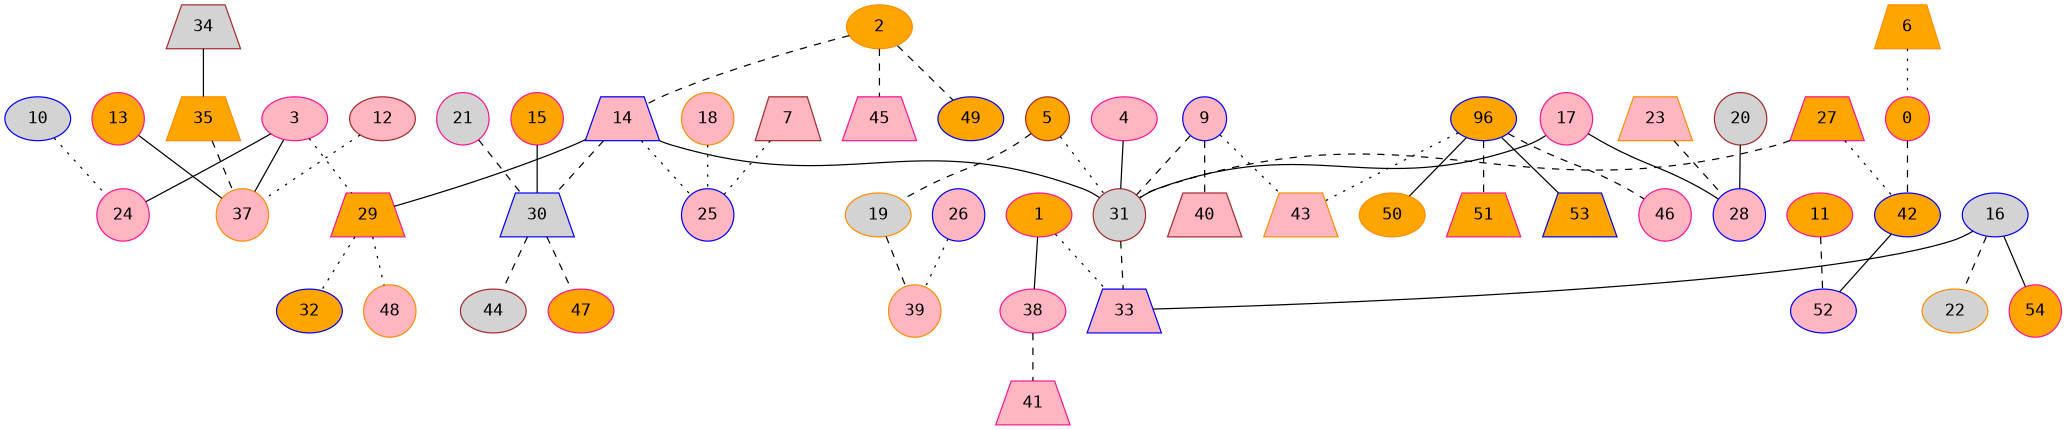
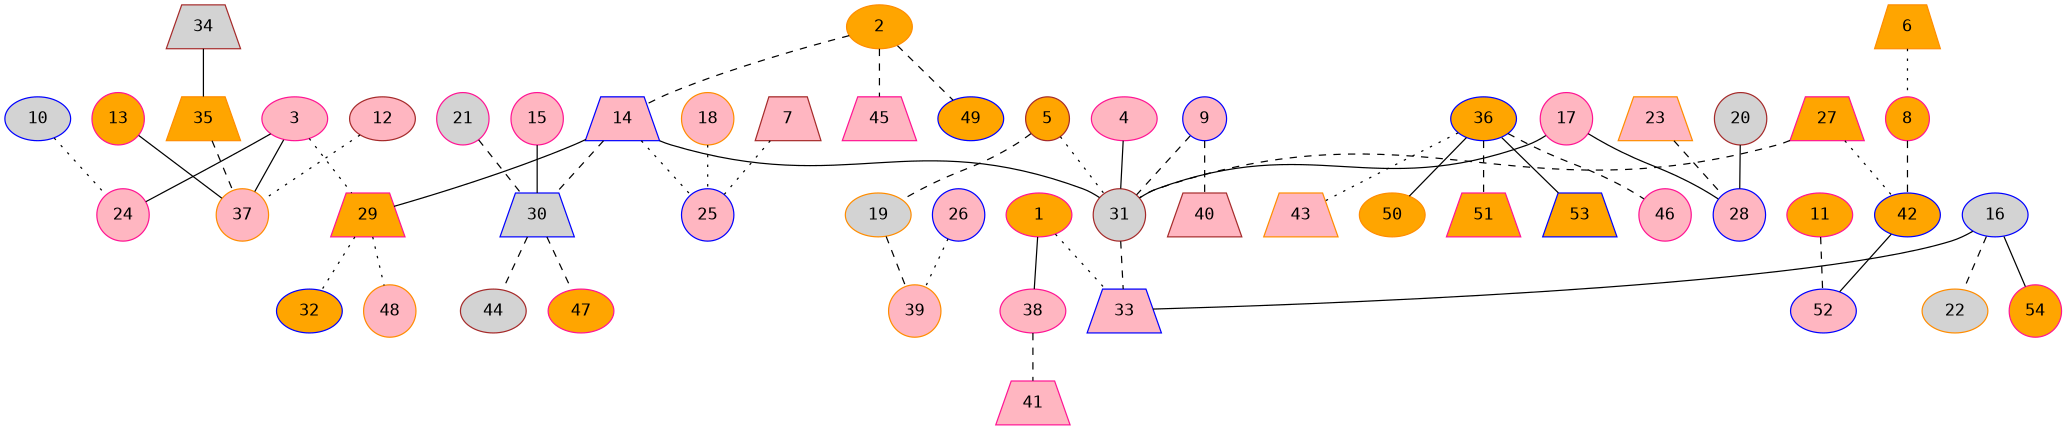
node "15": fillcolor orange -> lightpink
node "96": label "96" -> "36"
node "0": label "0" -> "8"
edge "9" -- "43": removed
